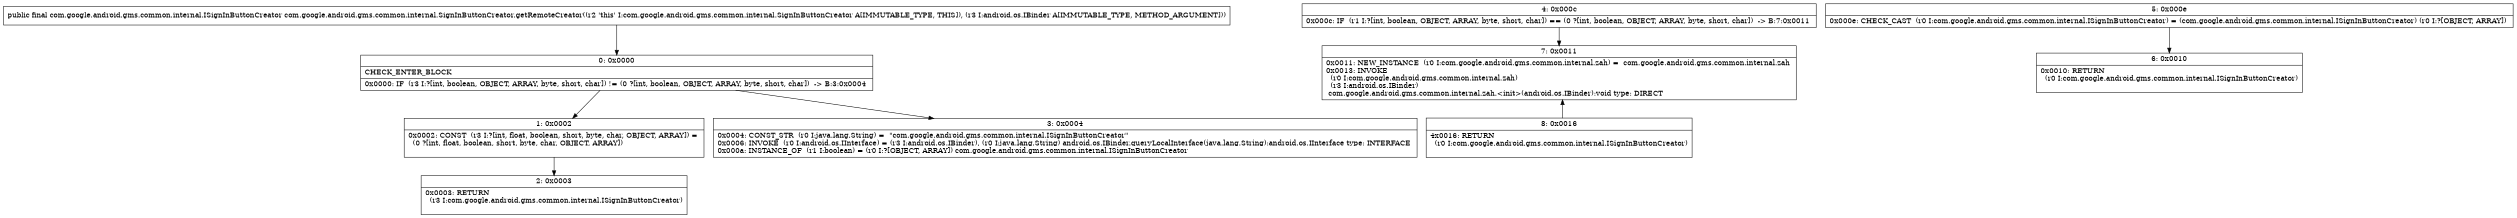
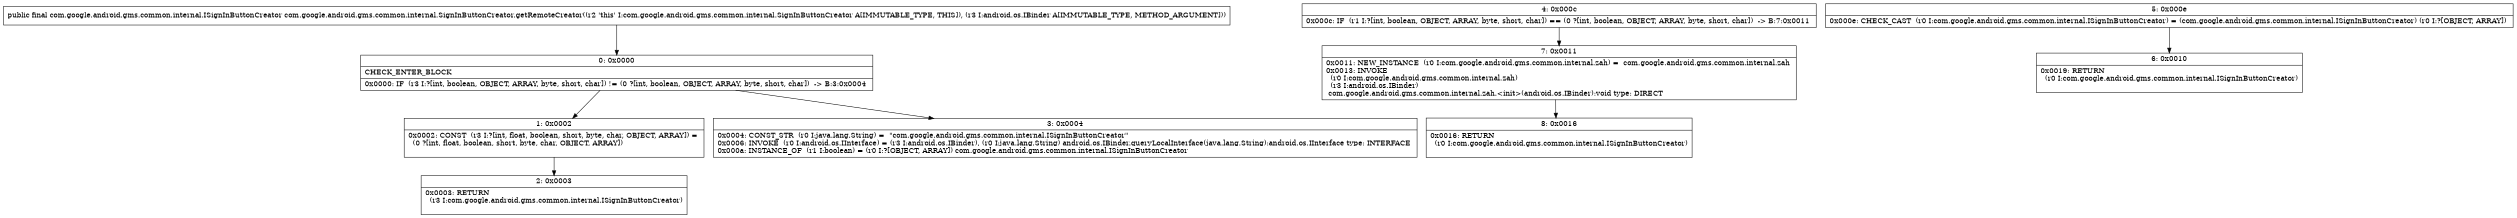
node "6: 0x0010": text "0x0010: RETURN" -> "0x0019: RETURN"
edge "8: 0x0016" -> "7: 0x0011": reversed
node "8: 0x0016": text "4x0016: RETURN" -> "0x0016: RETURN"
